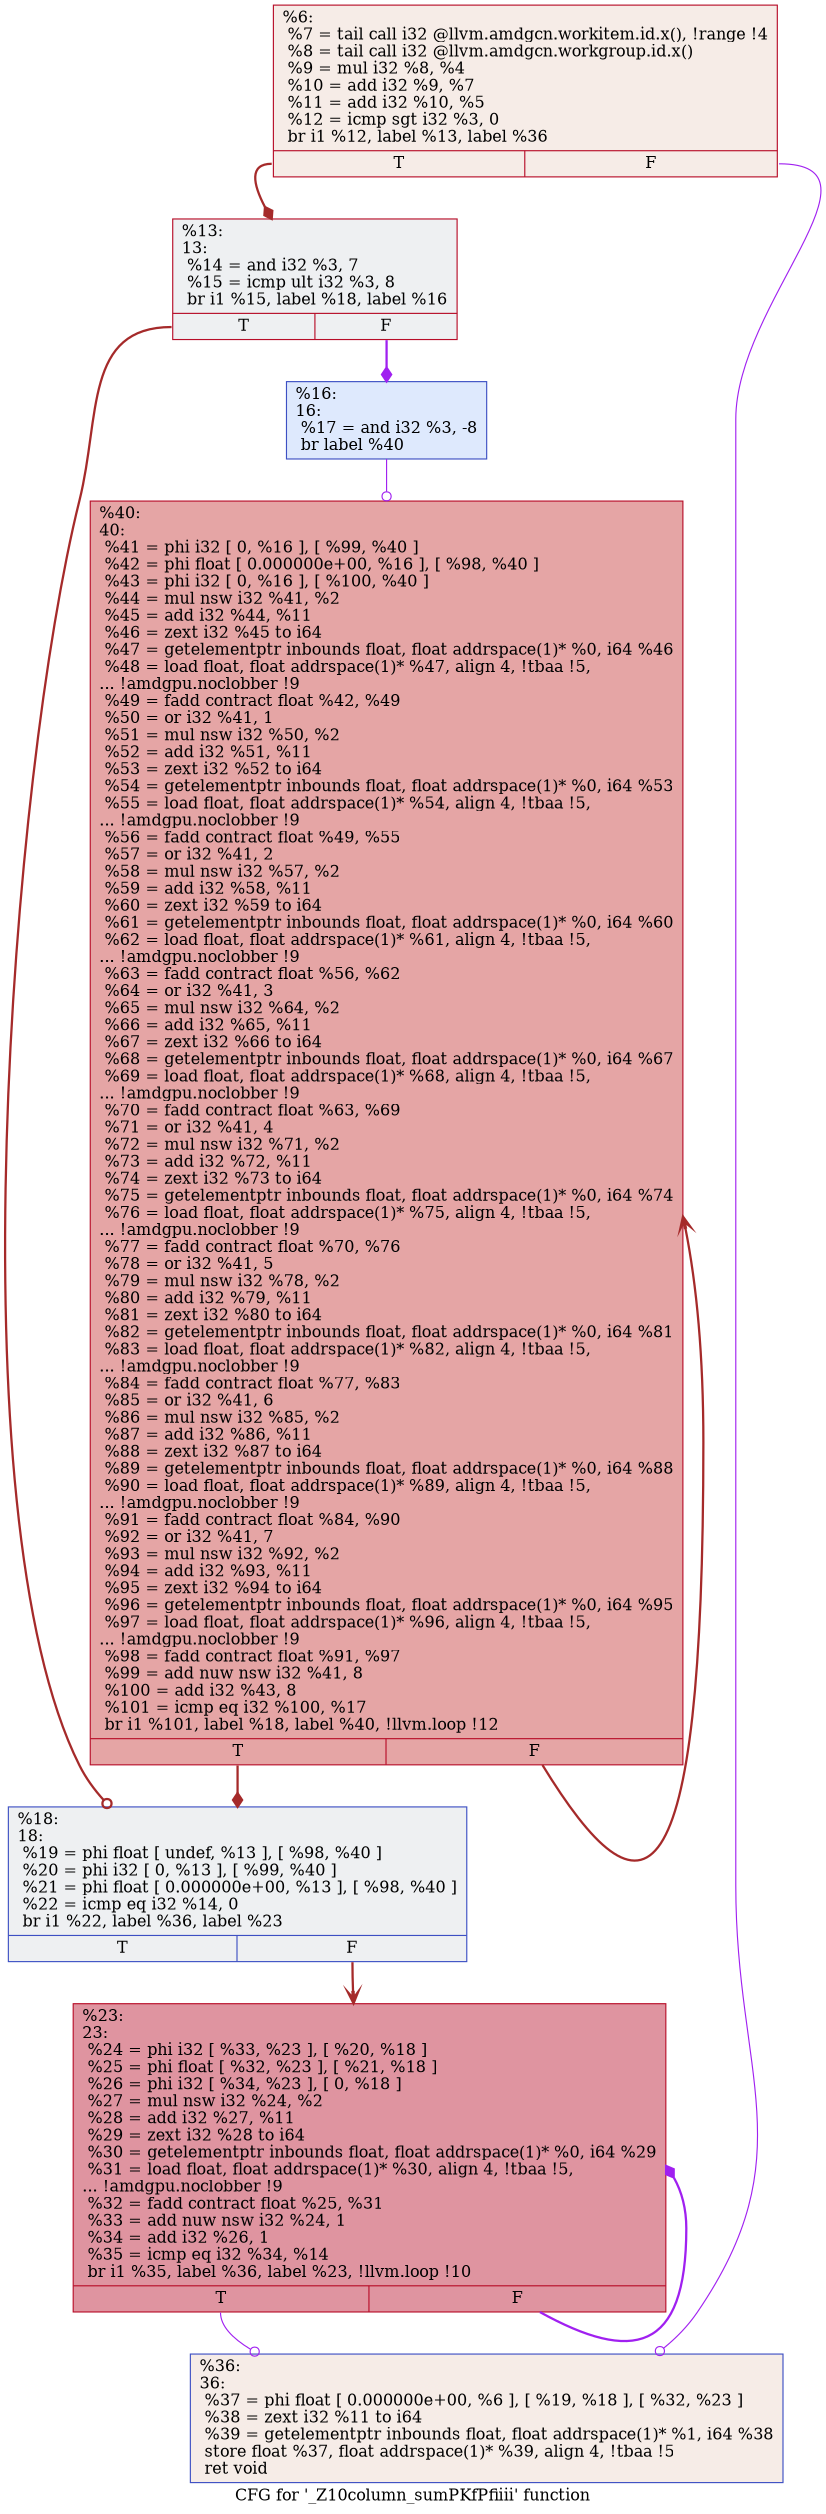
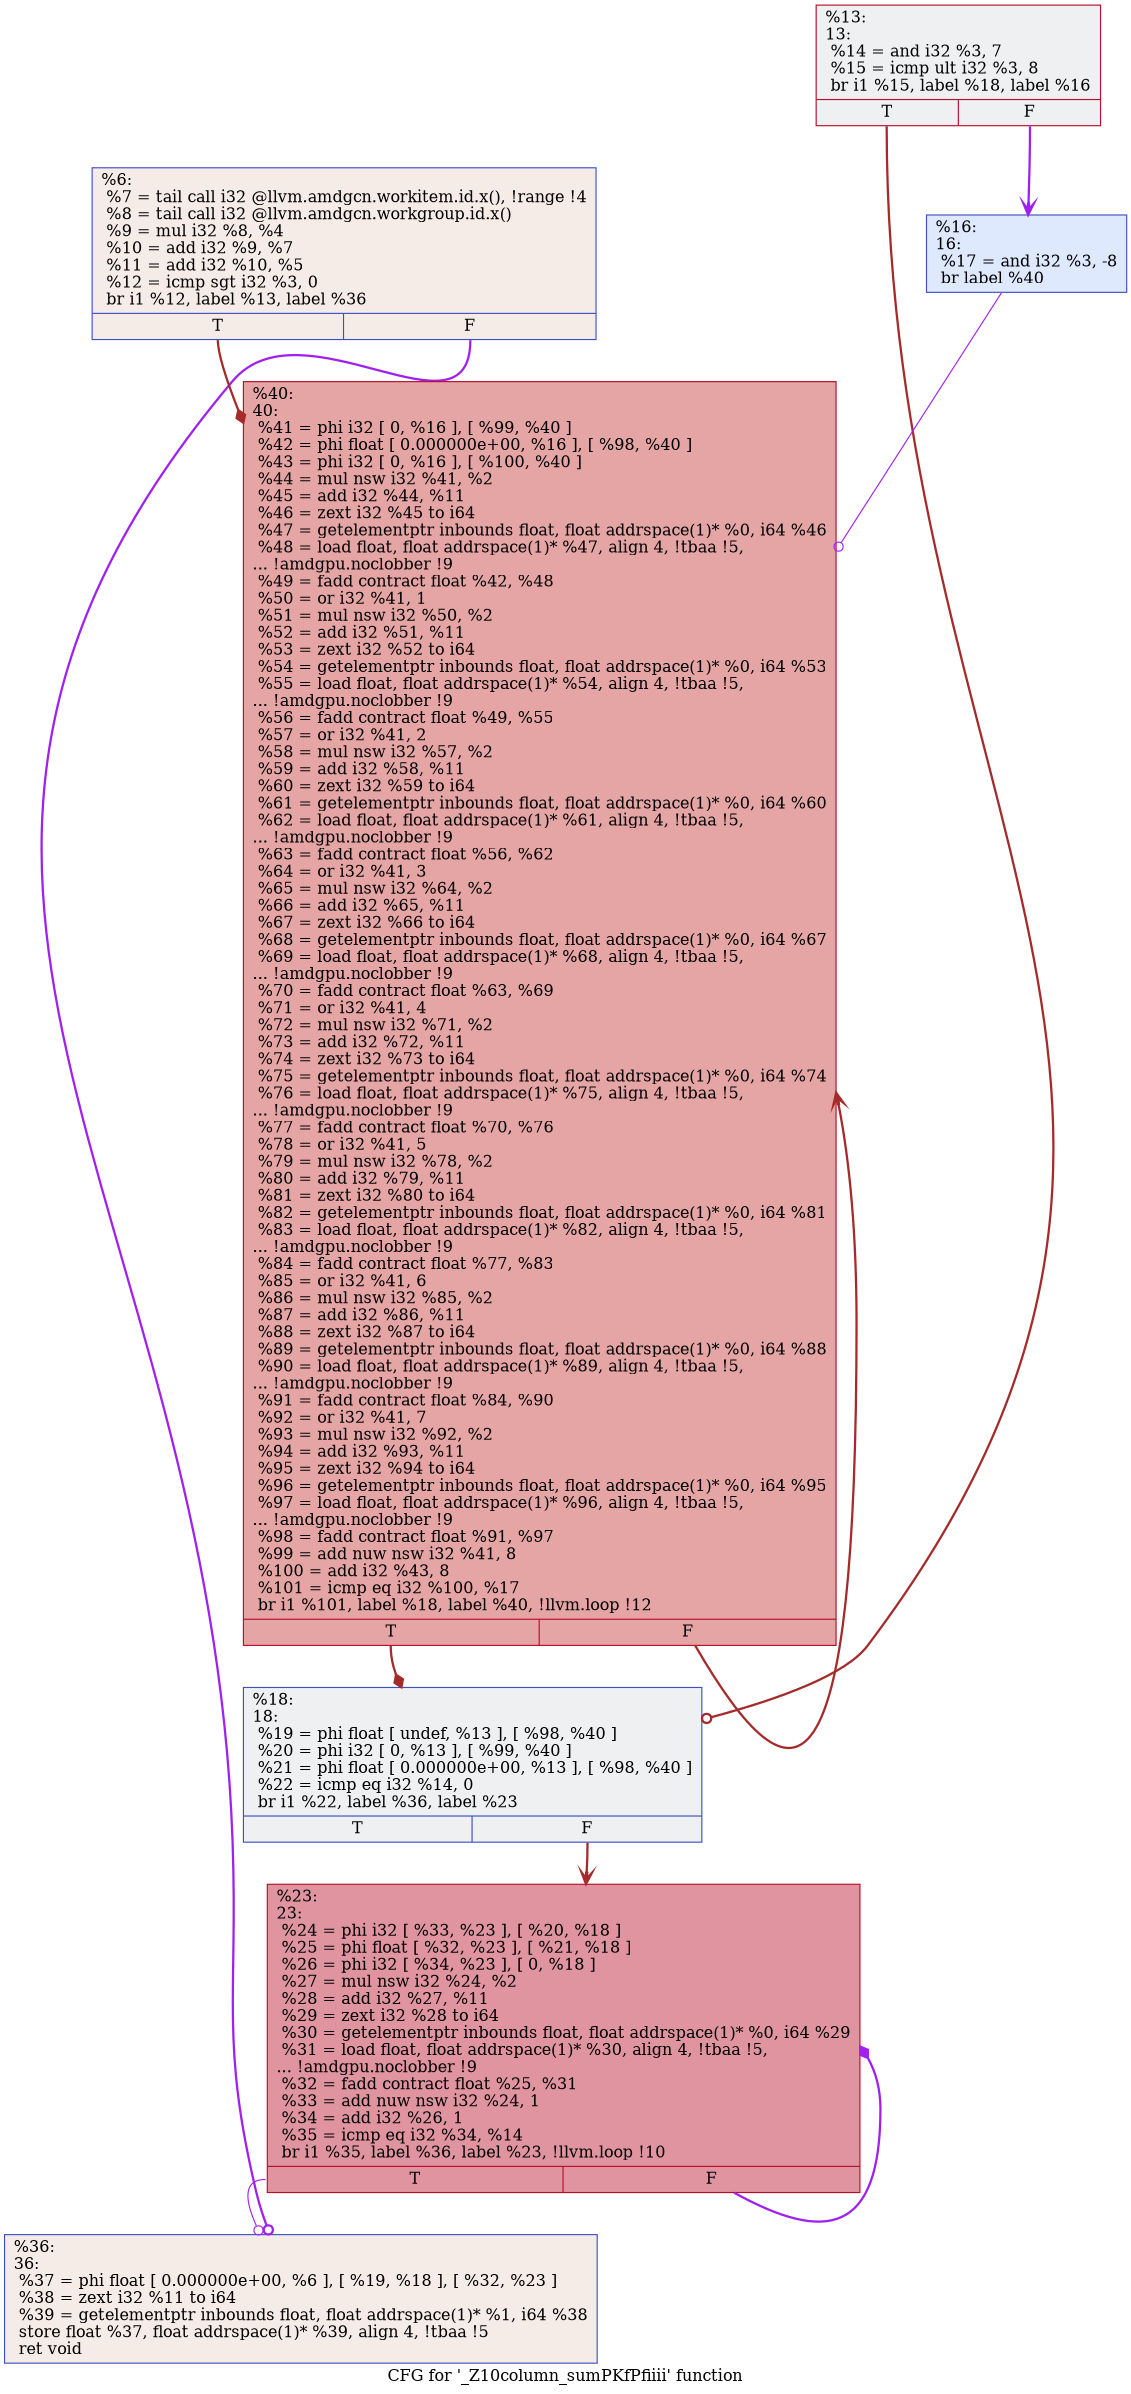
node "%6:": color #b70d28ff -> #3d50c3ff
edge "%6:" -> "%13:": now "%6:" -> "%40:"
edge "%13:" -> "%16:": arrowhead diamond -> vee
node "%40:": text "%49 = fadd contract float %42, %49" -> "%49 = fadd contract float %42, %48"
edge "%6:" -> "%36:": style solid -> bold
